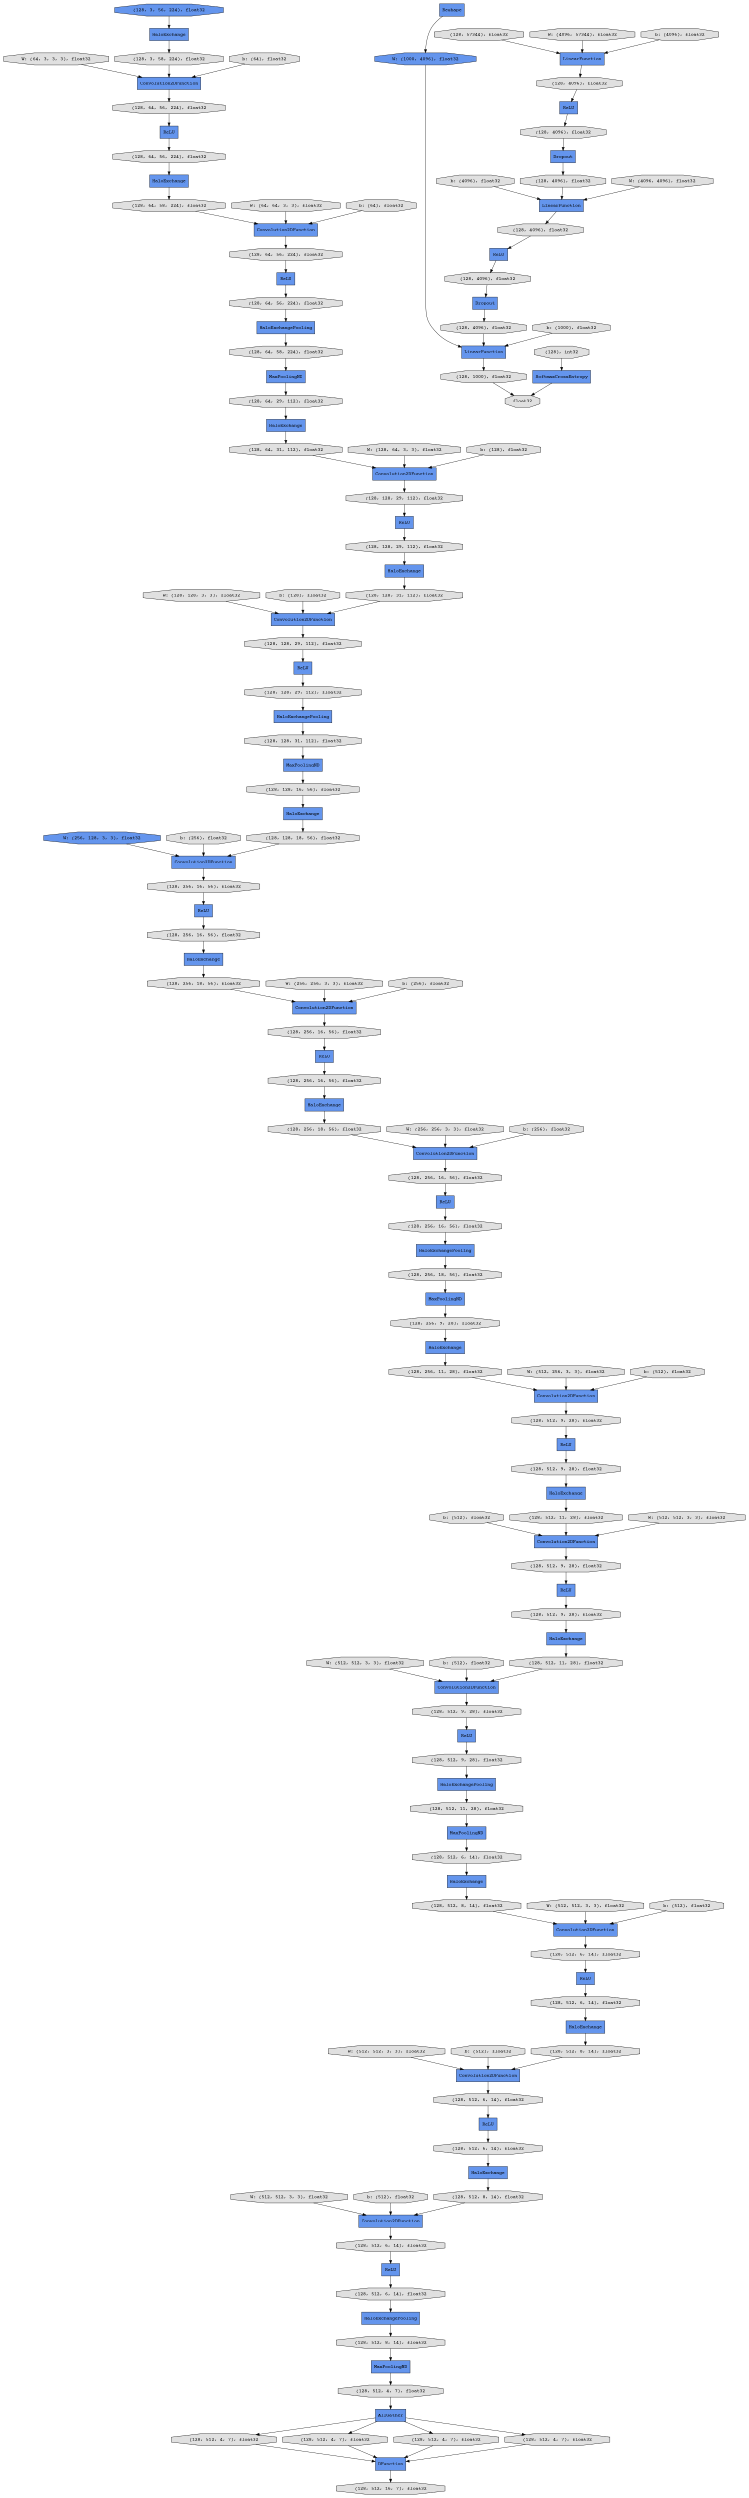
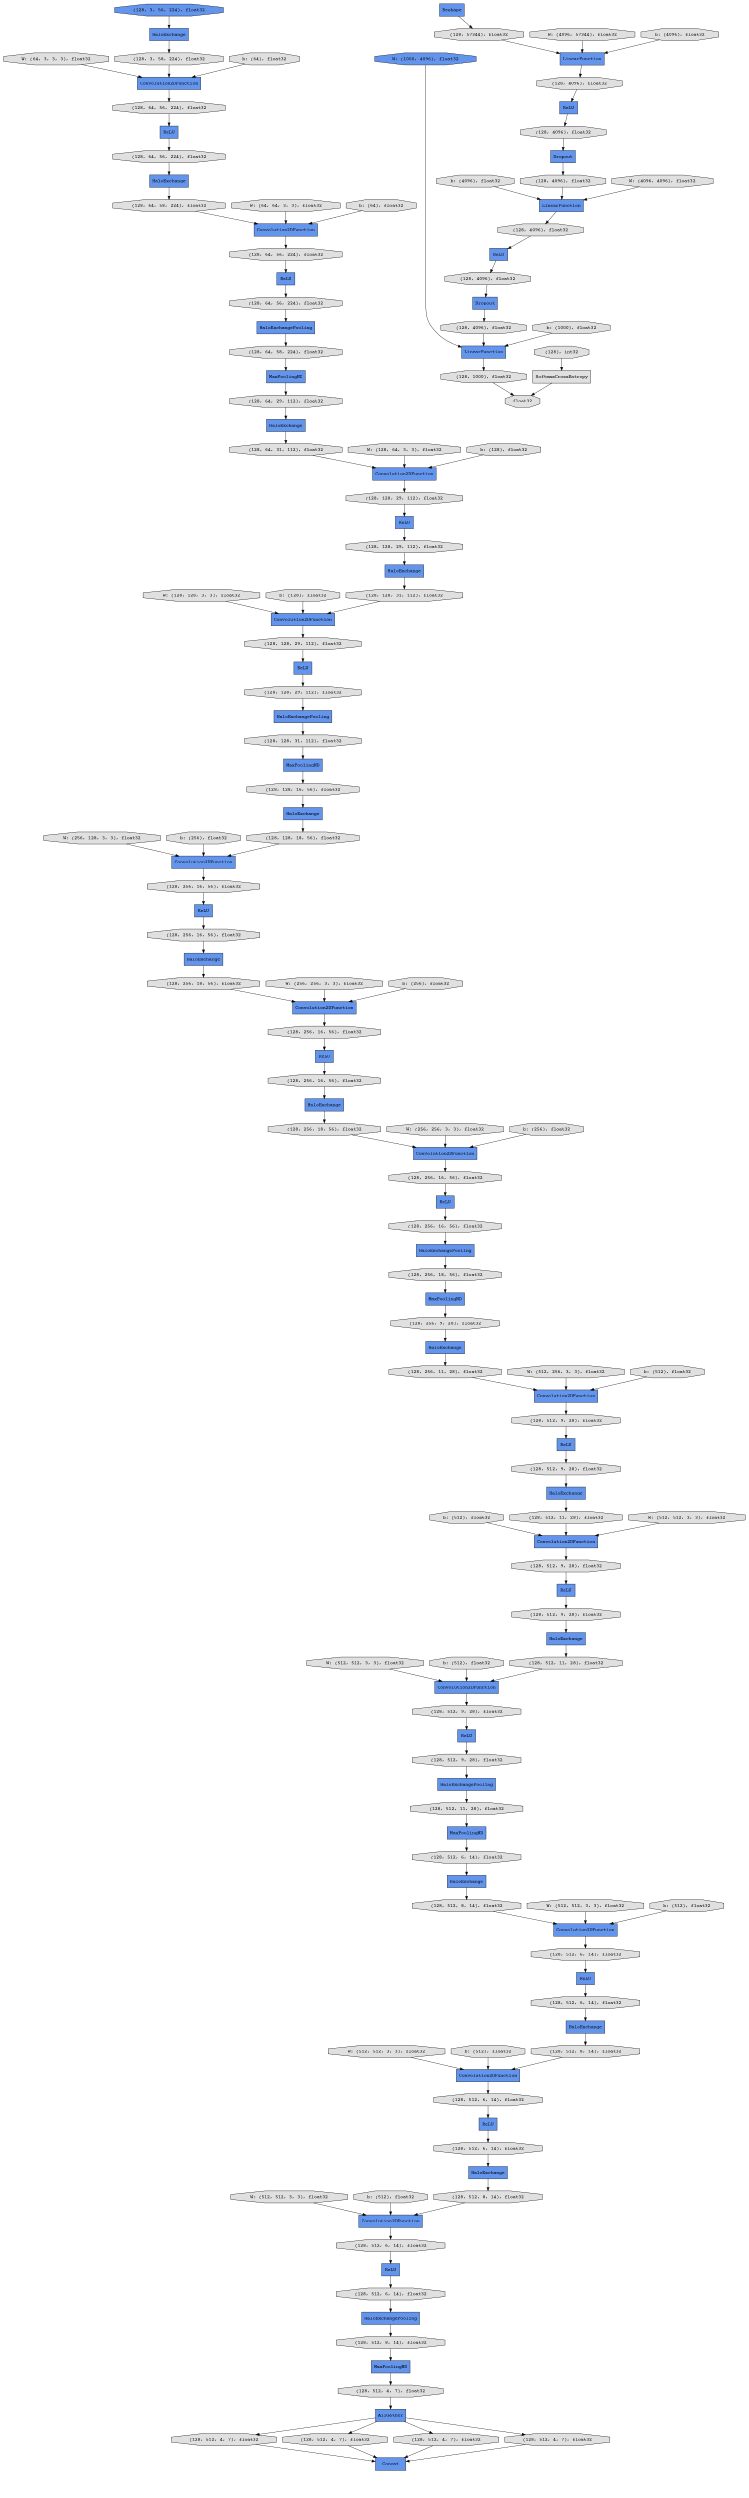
edge "Reshape" -> "W: (1000, 4096), float32": now "Reshape" -> "(128, 57344), float32"
node "SoftmaxCrossEntropy": fillcolor #6495ed -> #e0e0e0
node "W: (256, 128, 3, 3), float32": fillcolor #6495ed -> #e0e0e0
node "DFunction": label "DFunction" -> "Concat"
node "(128, 512, 16, 7), float32": removed
